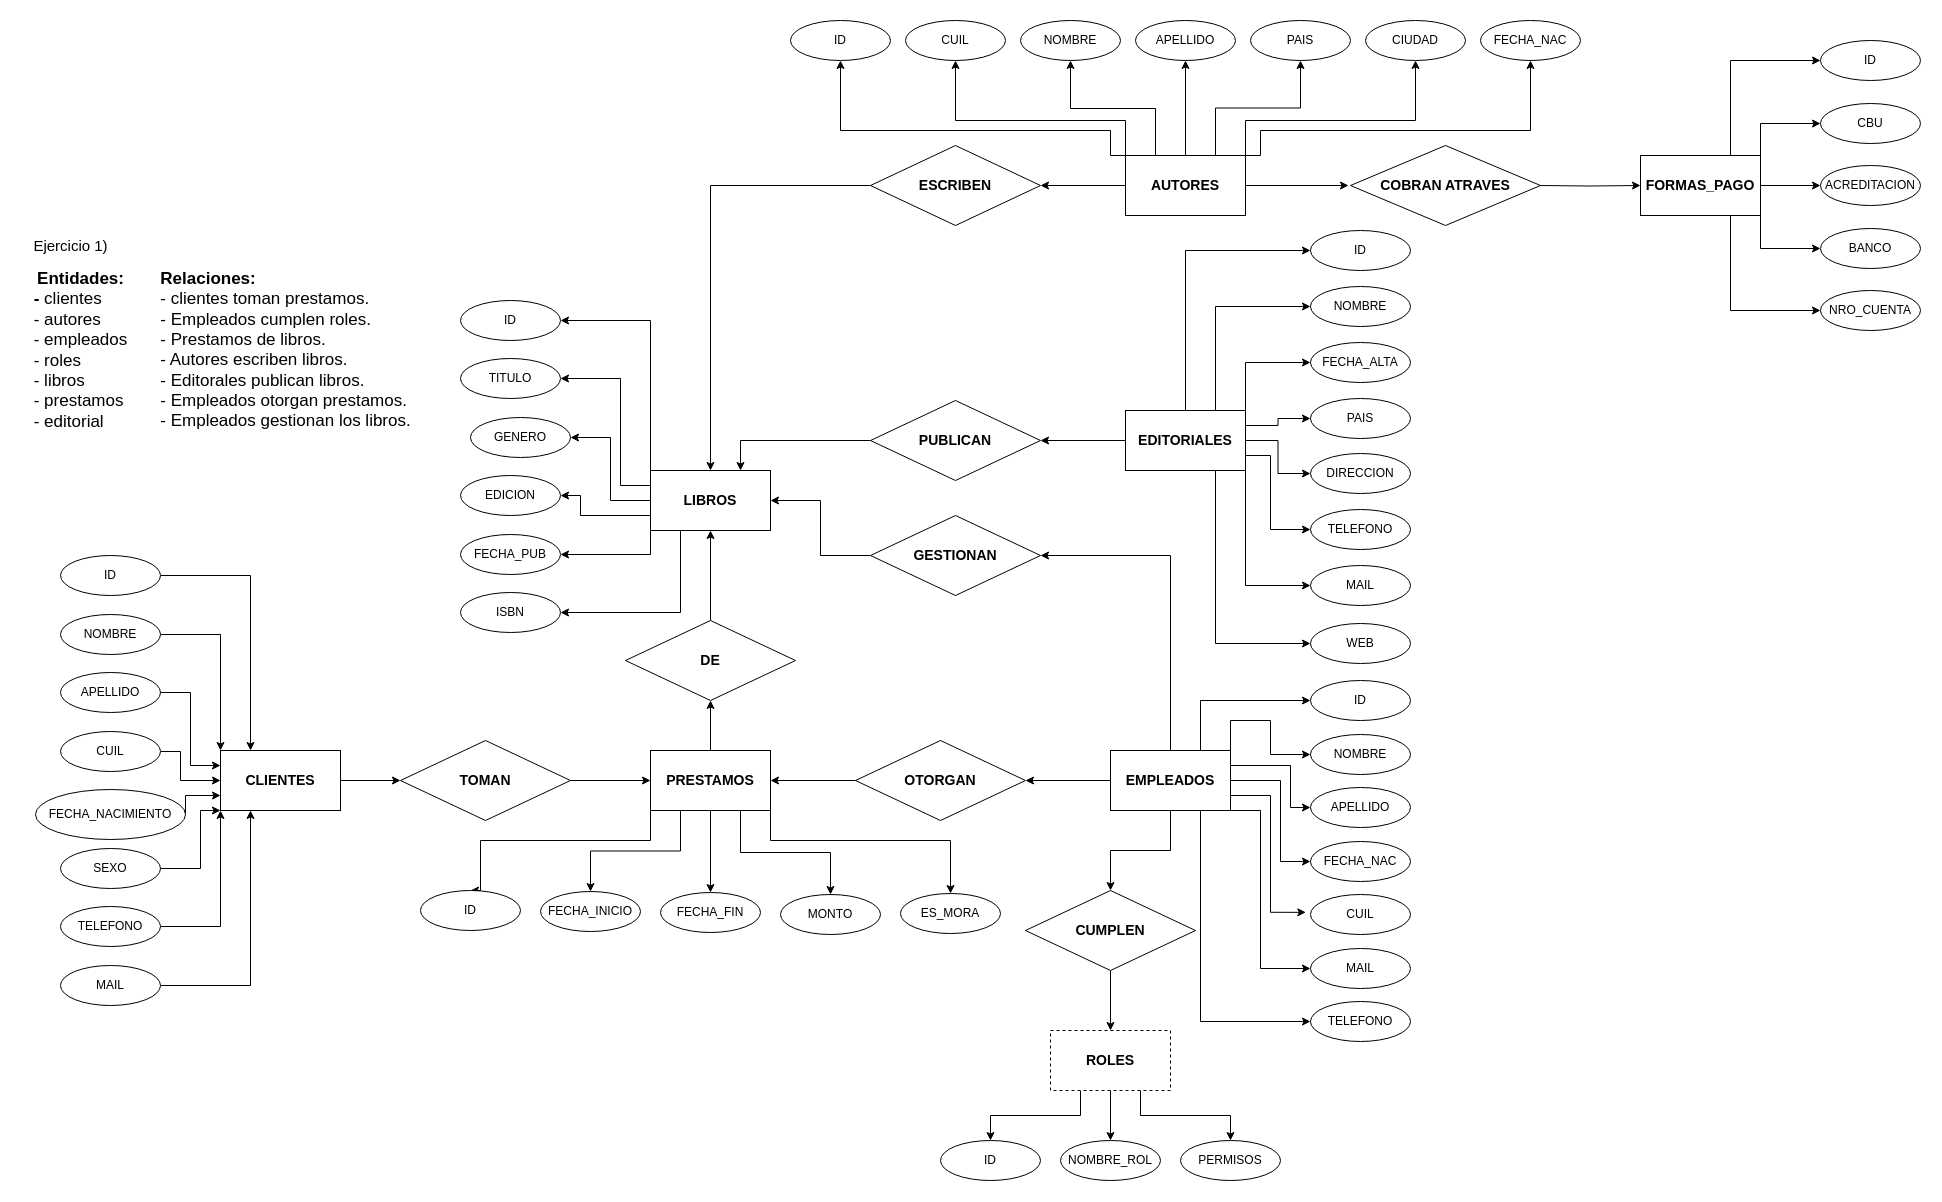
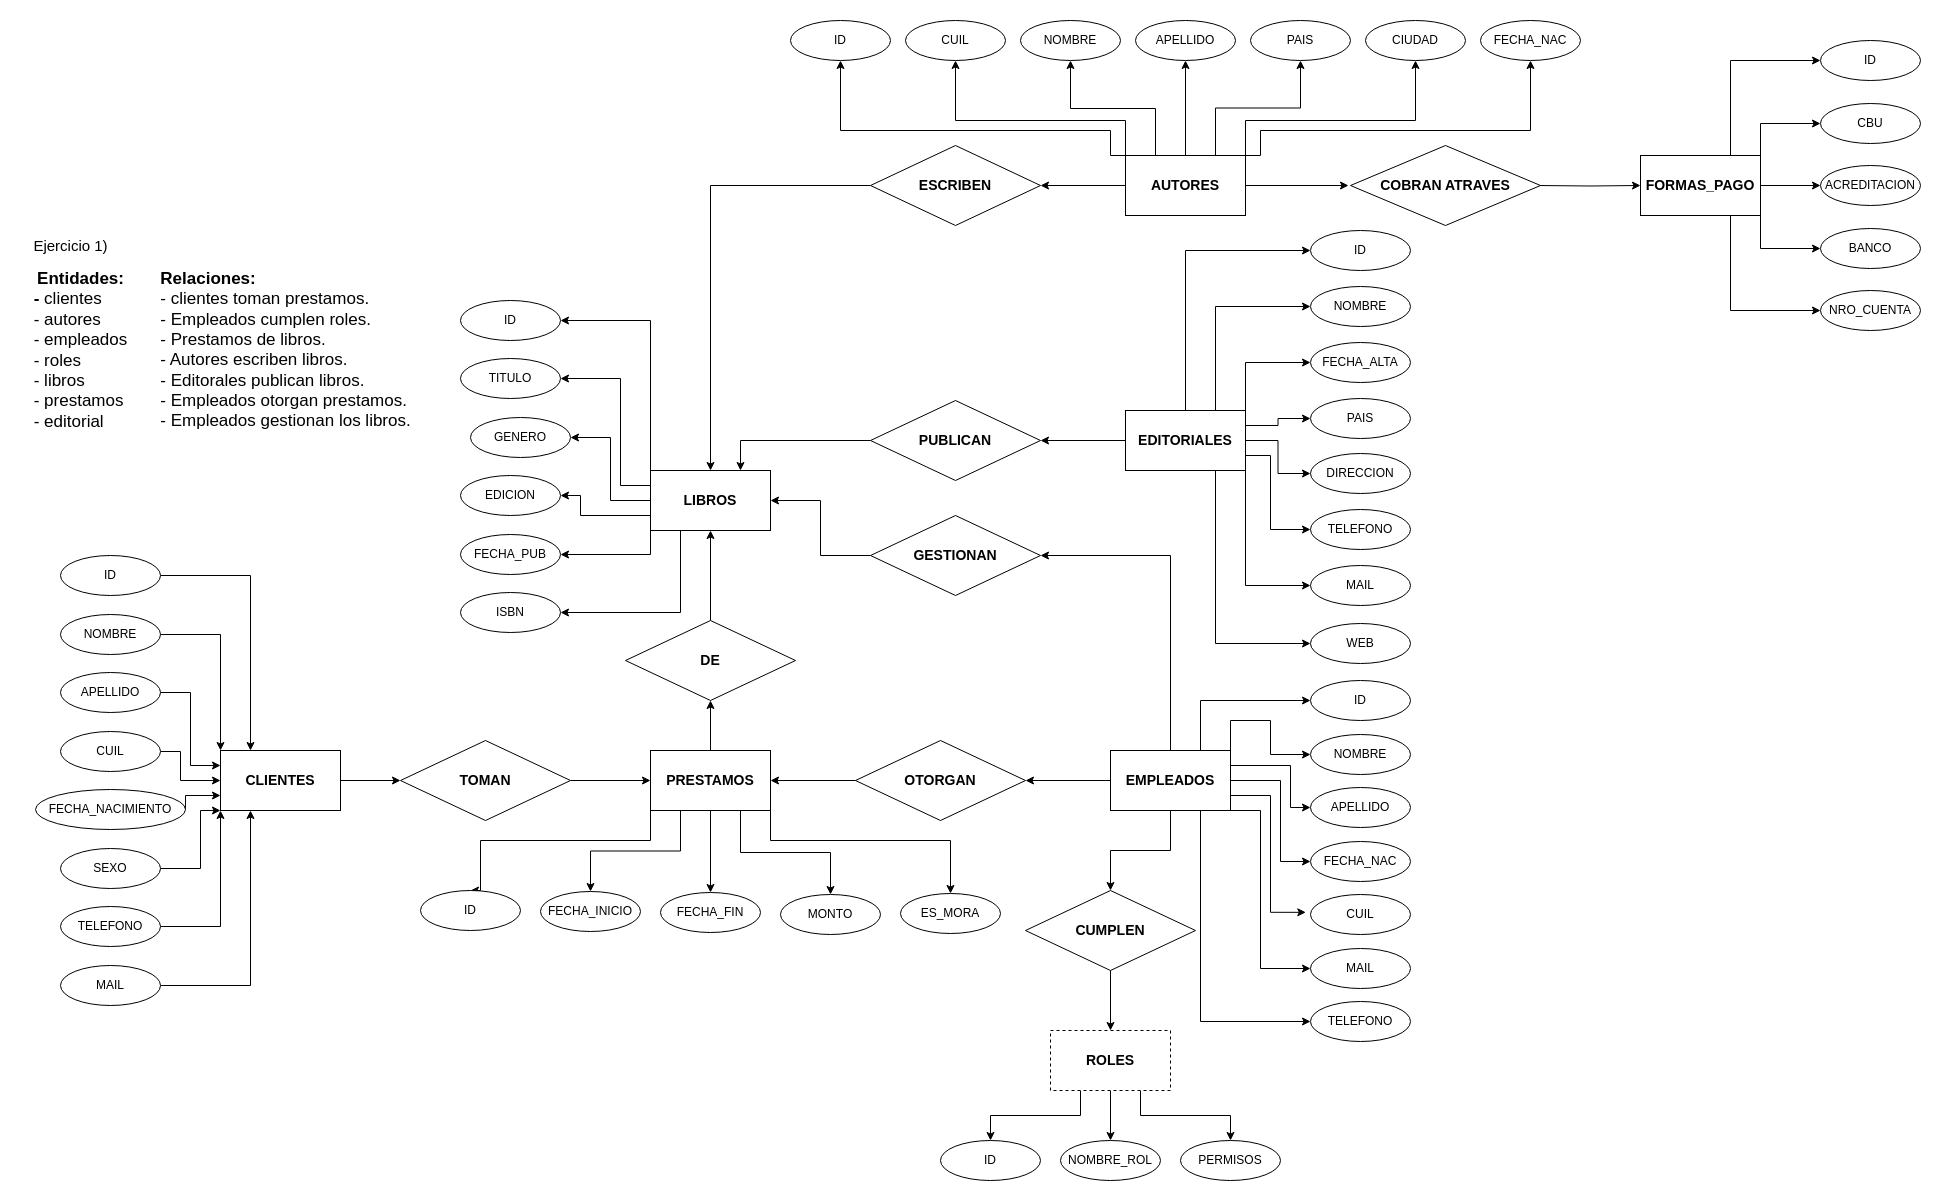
node "FECHA_NACIMIENTO": size 150x50 -> 150x40
